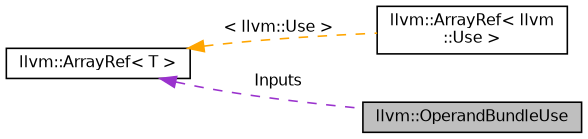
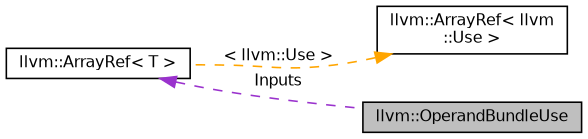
edge "llvm::ArrayRef< llvm ::Use >" -> "llvm::ArrayRef< T >": reversed
